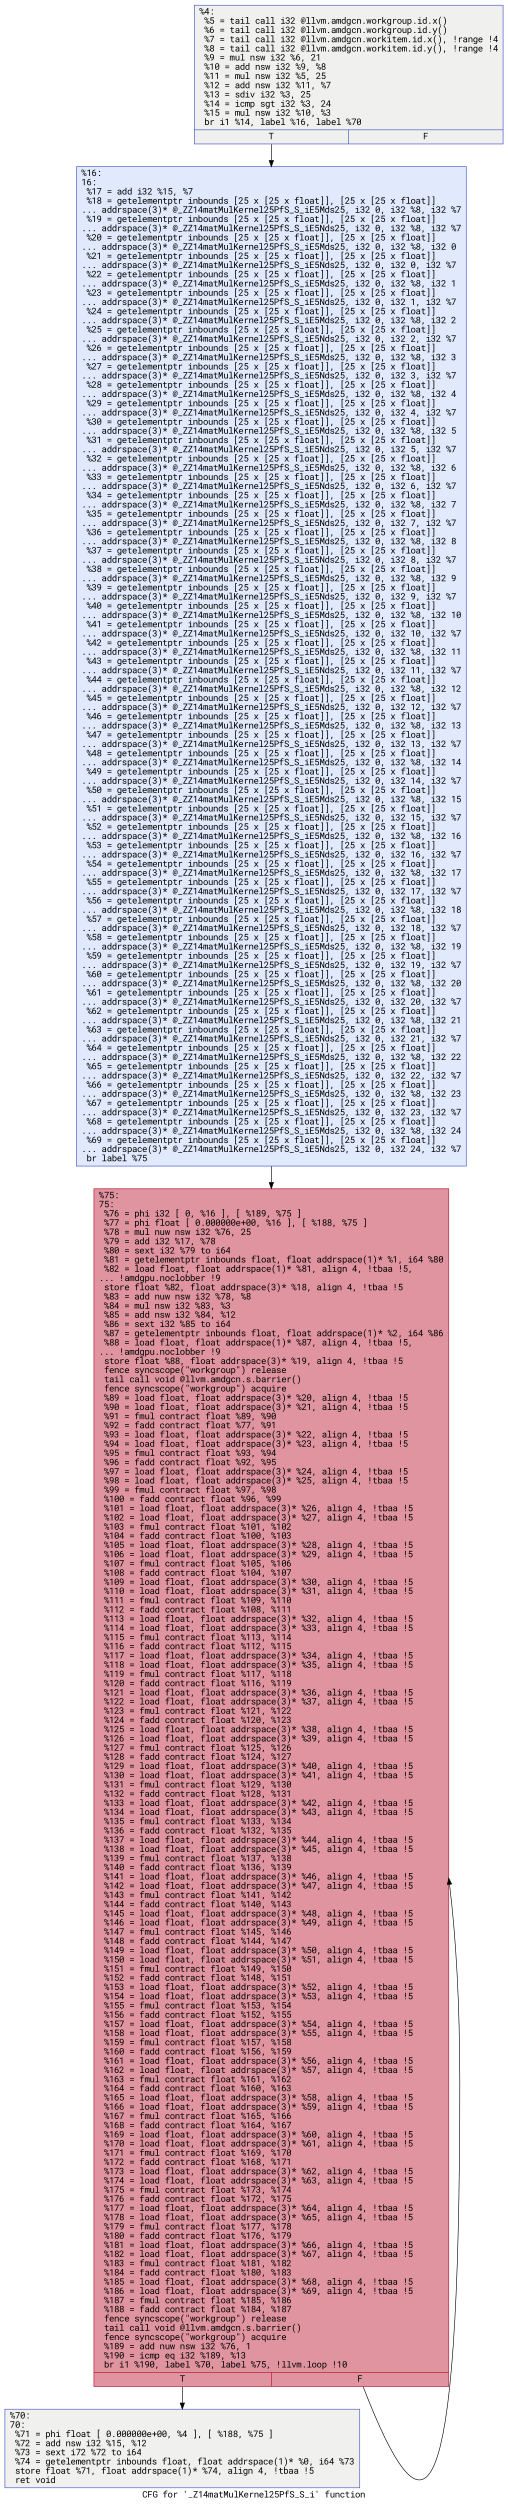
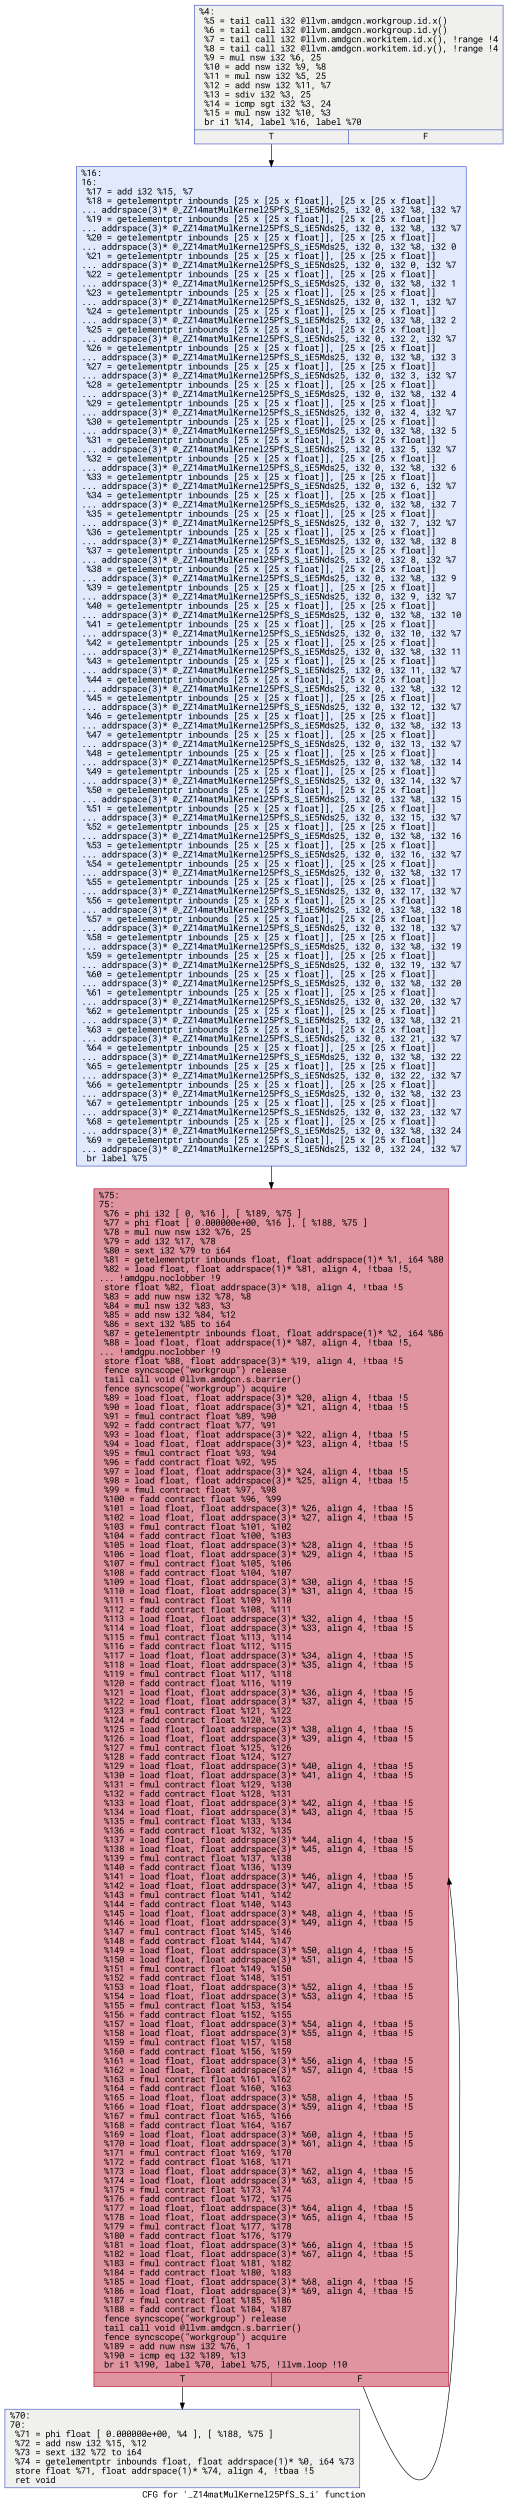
node "%4:": text "%9 = mul nsw i32 %6, 21" -> "%9 = mul nsw i32 %6, 25"
node "%70:": text "%73 = sext i72 %72 to i64" -> "%73 = sext i32 %72 to i64"
